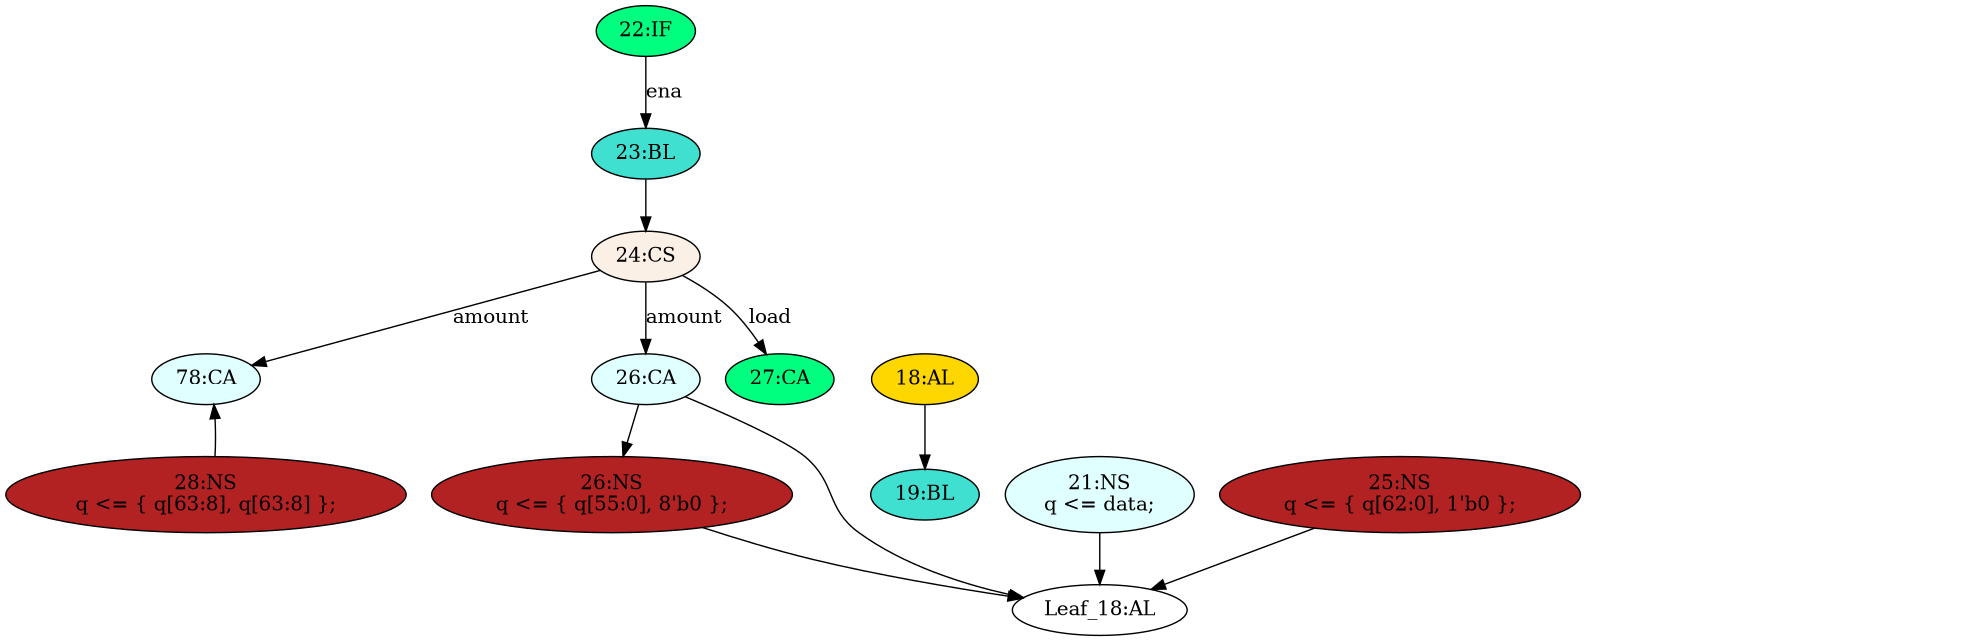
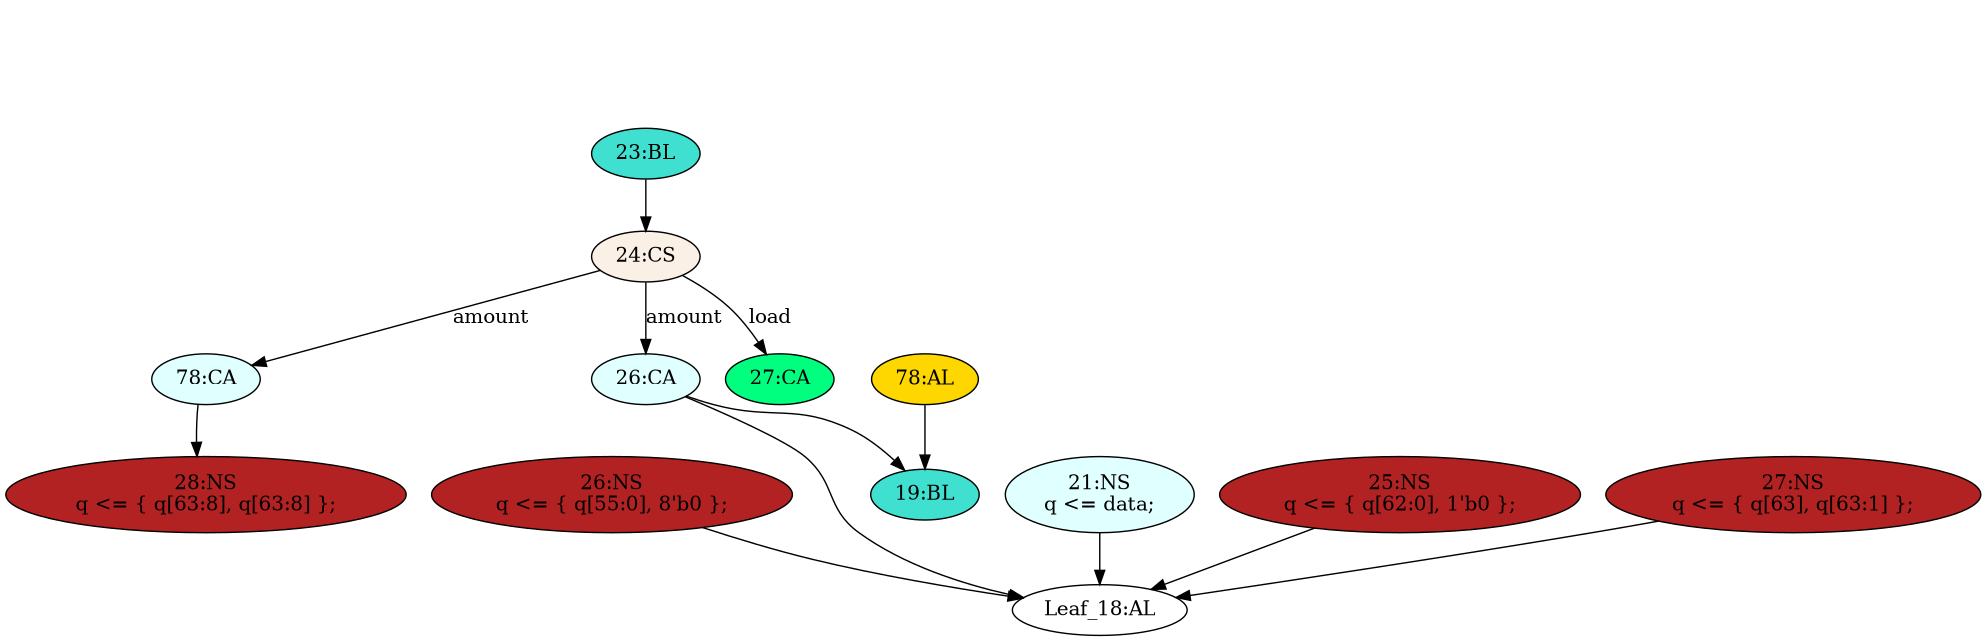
node "22:IF": removed
node "18:AL": label "18:AL" -> "78:AL"
edge "26:CA" -> "26:NS q <= { q[55:0], 8'b0 };": now "26:CA" -> "19:BL"
edge "28:NS q <= { q[63:8], q[63:8] };" -> "78:CA": reversed
node "27:NS q <= { q[63], q[63:1] };": added
